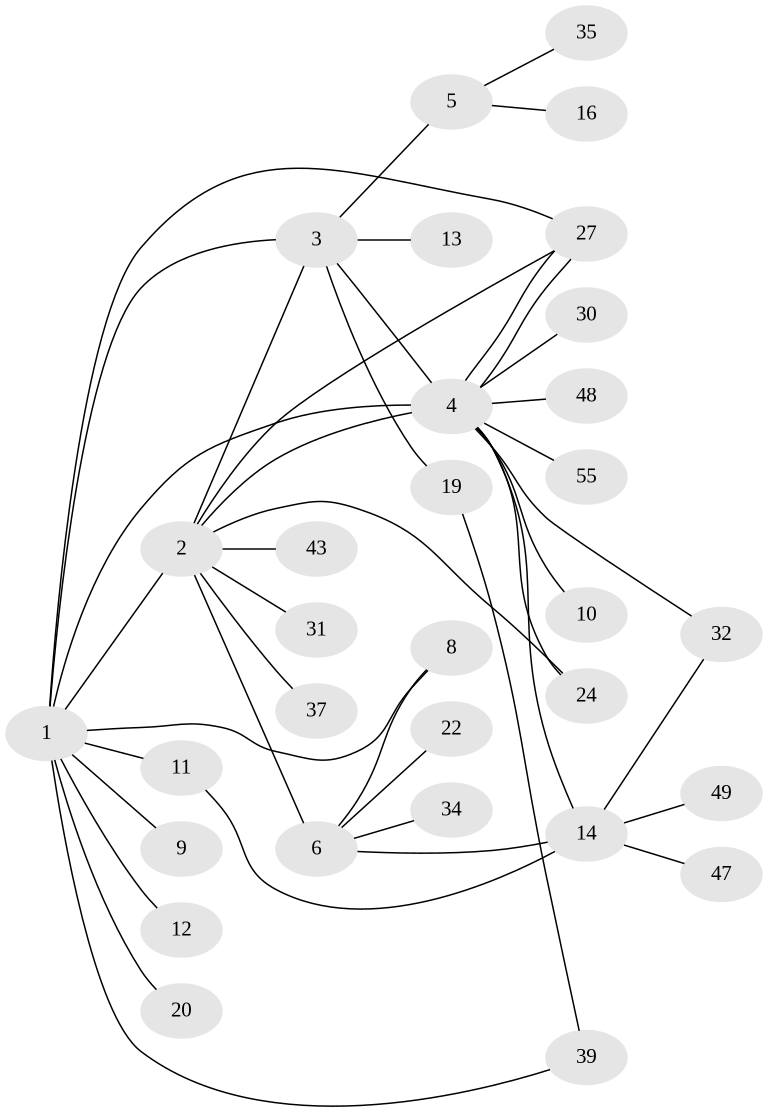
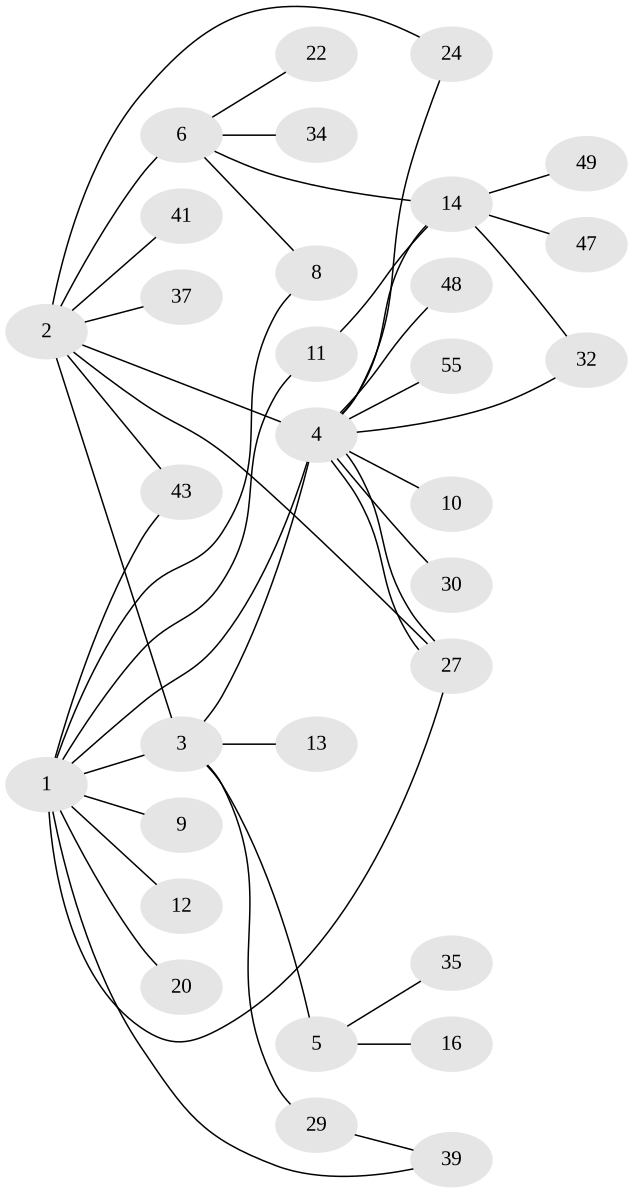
node "19": label "19" -> "29"
node "31": label "31" -> "41"
edge "2" -- "1": now "43" -- "1"
